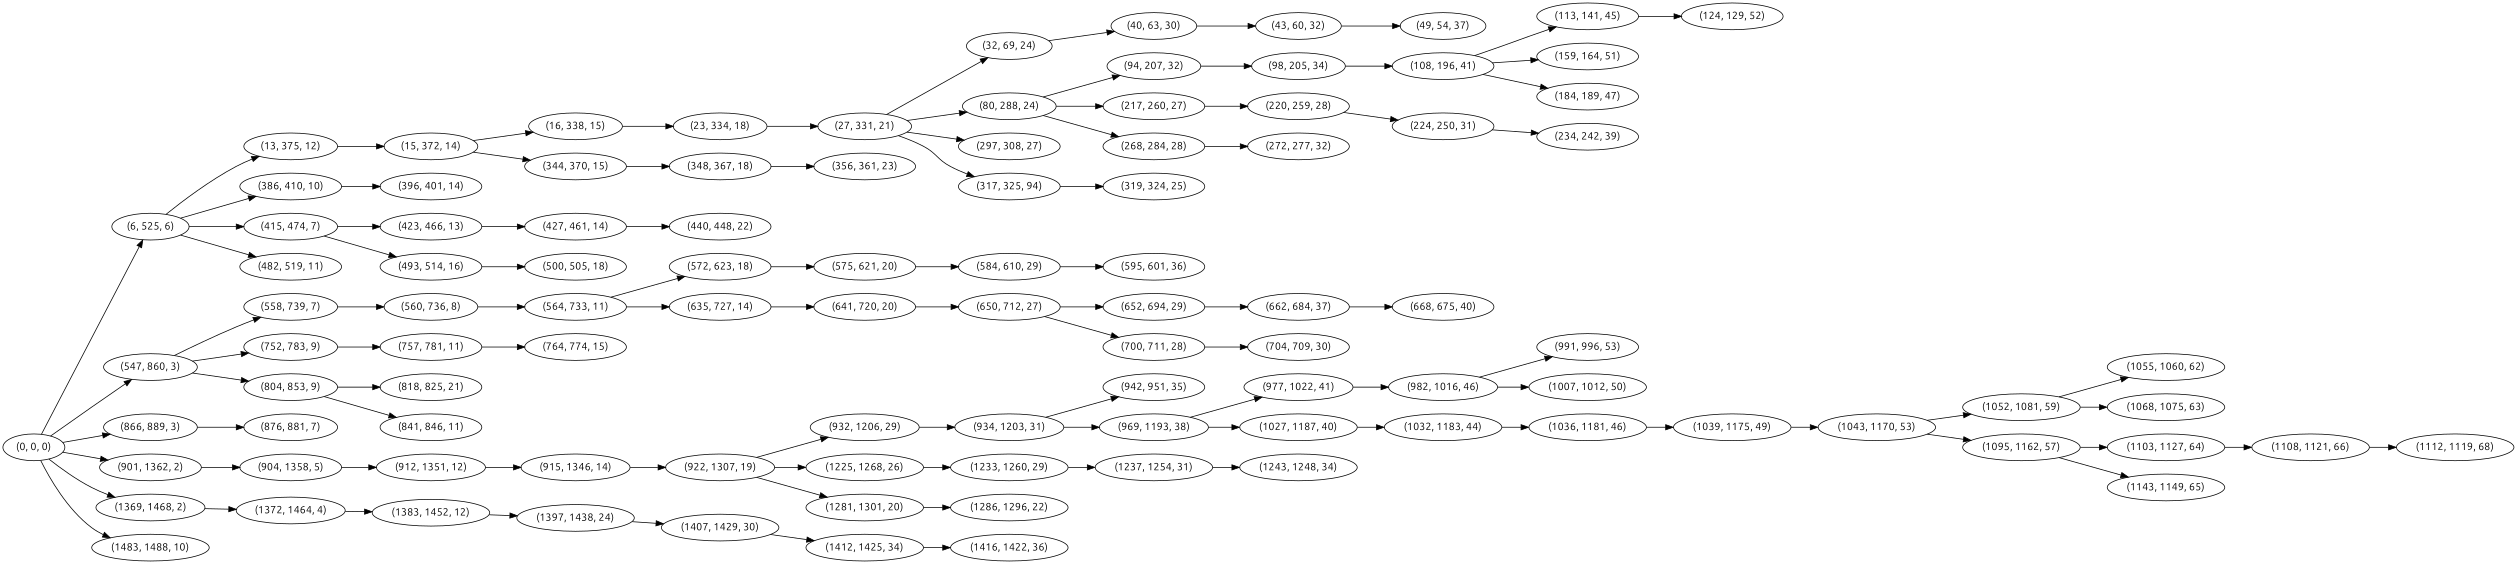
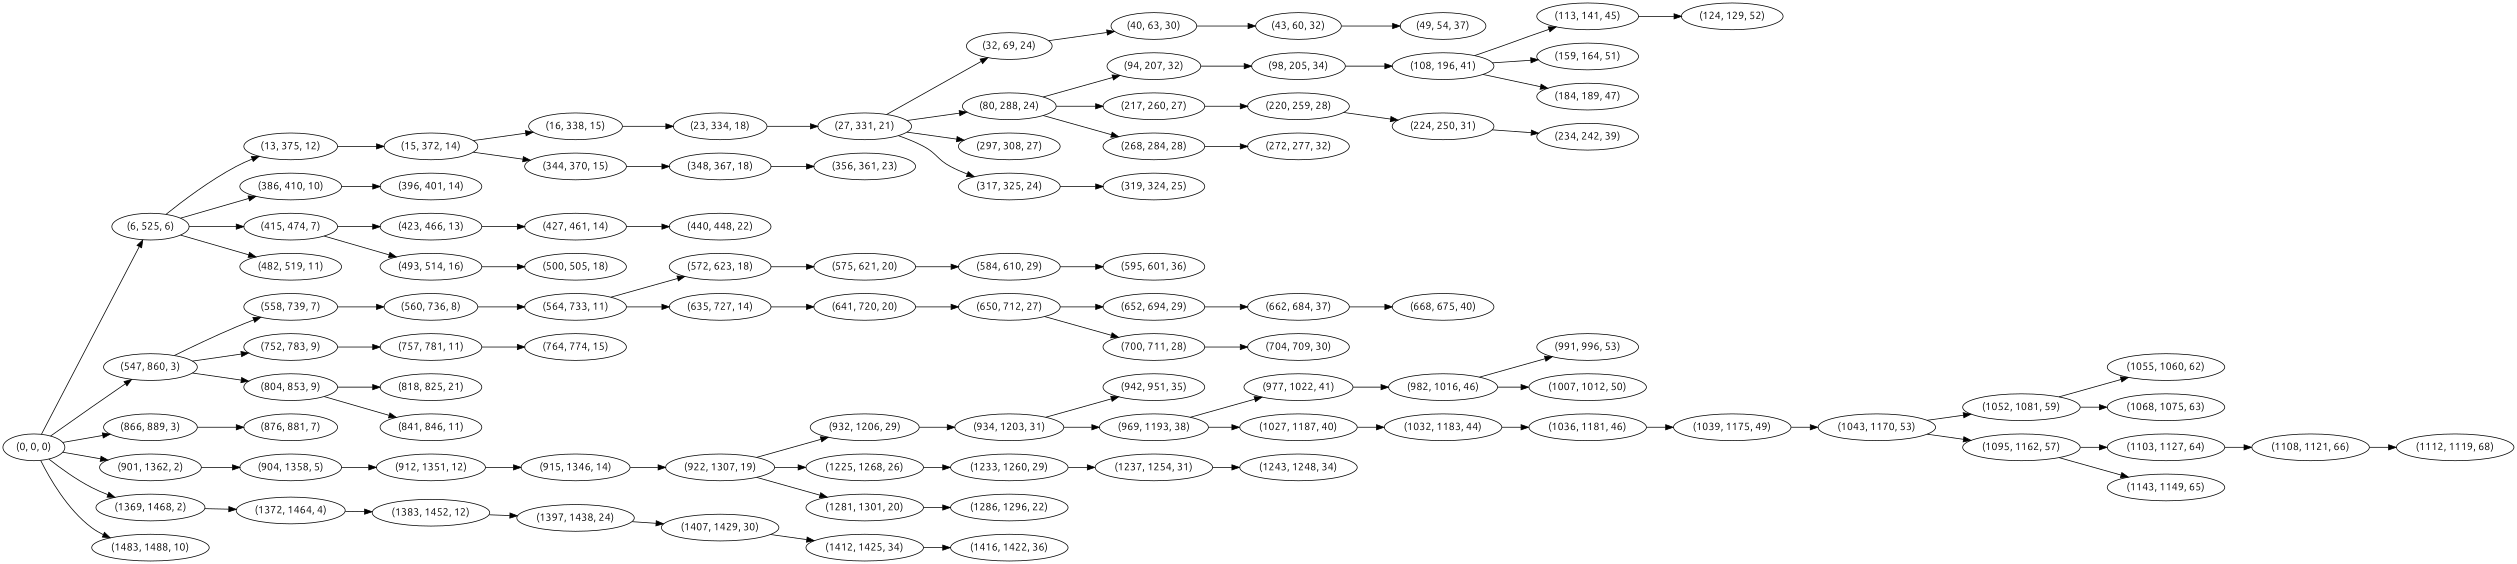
node "(317, 325, 94)": label "(317, 325, 94)" -> "(317, 325, 24)"
